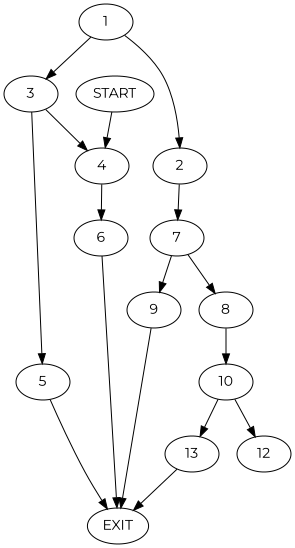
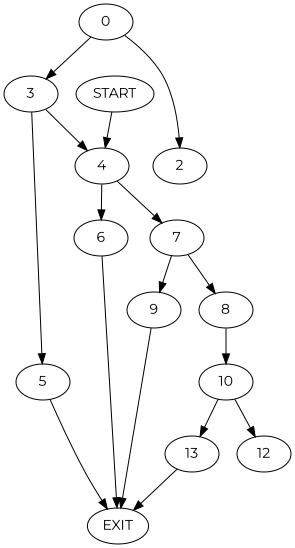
node "1": label "1" -> "0"
edge "2" -> "7": now "4" -> "7"
